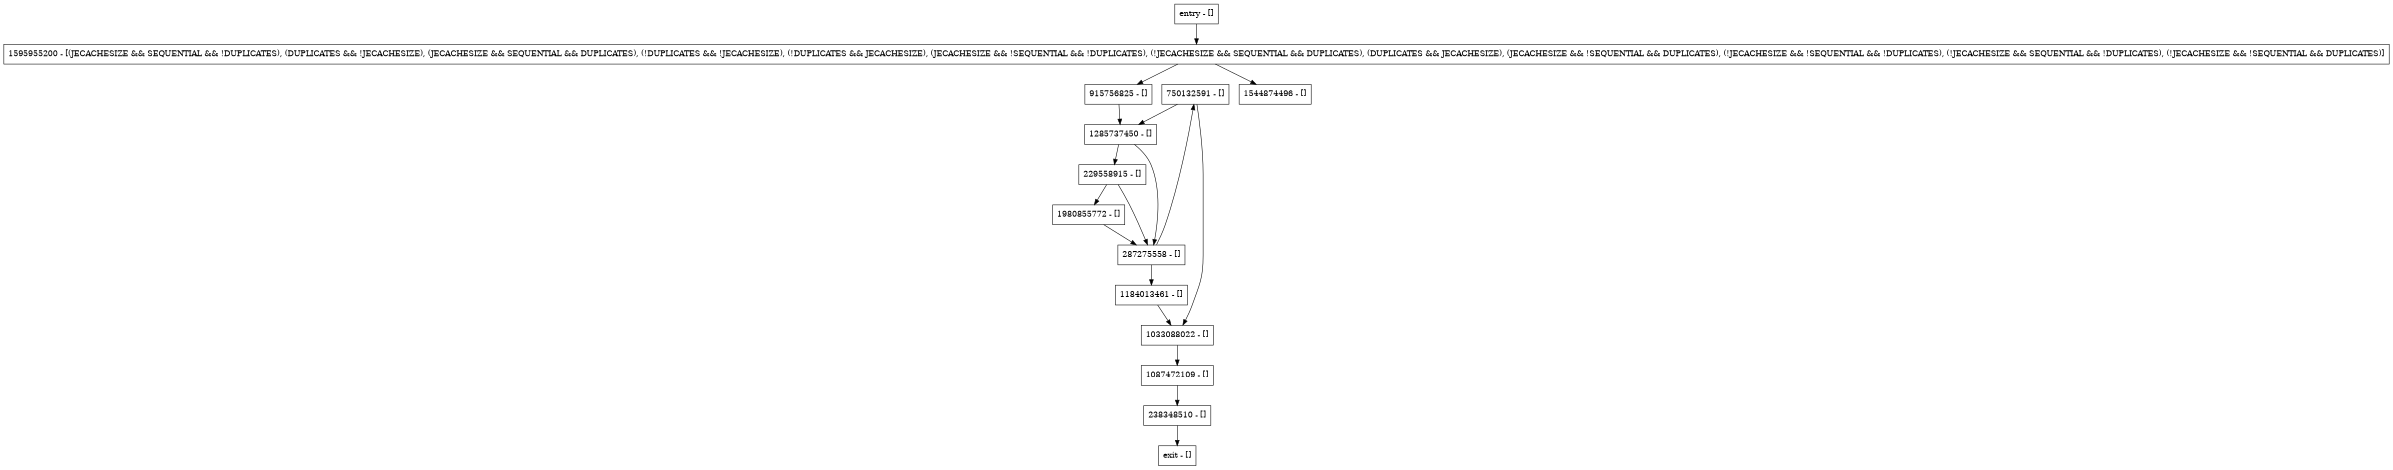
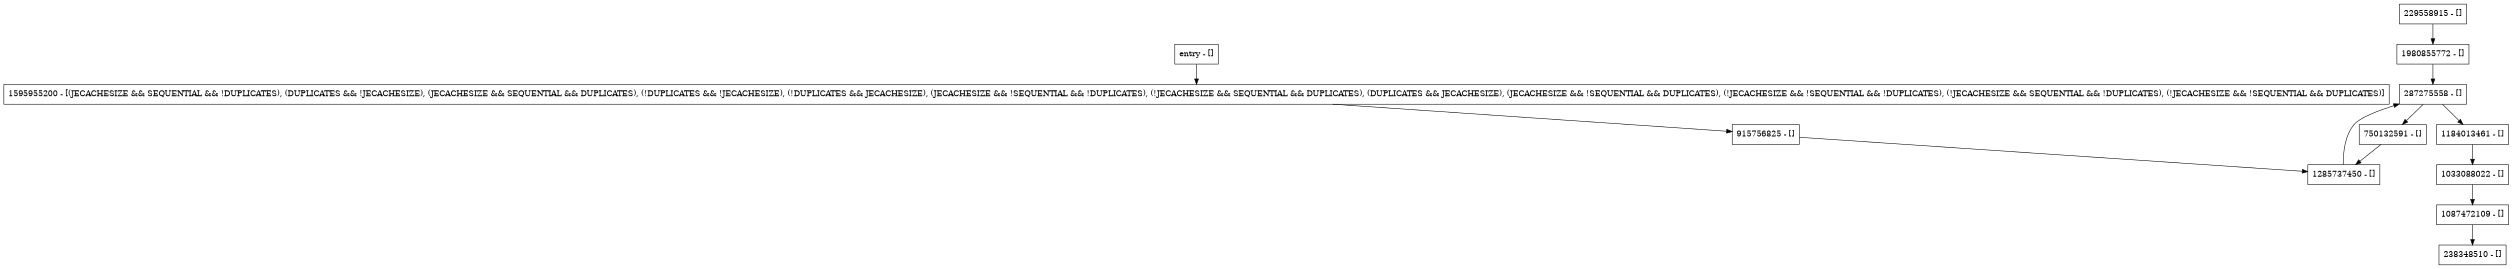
node "1544874496 - []": removed
edge "1285737450 - []" -> "229558915 - []": removed
edge "229558915 - []" -> "287275558 - []": removed
edge "750132591 - []" -> "1033088022 - []": removed
node "exit - []": removed
